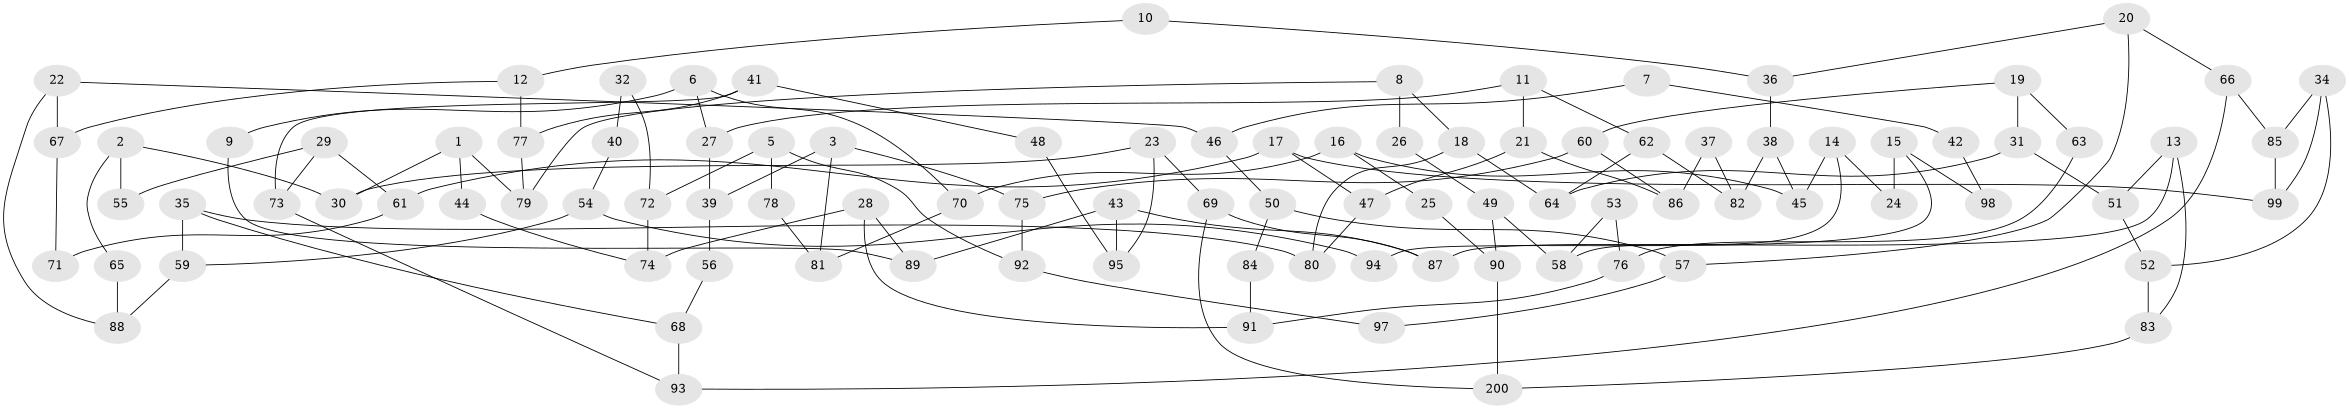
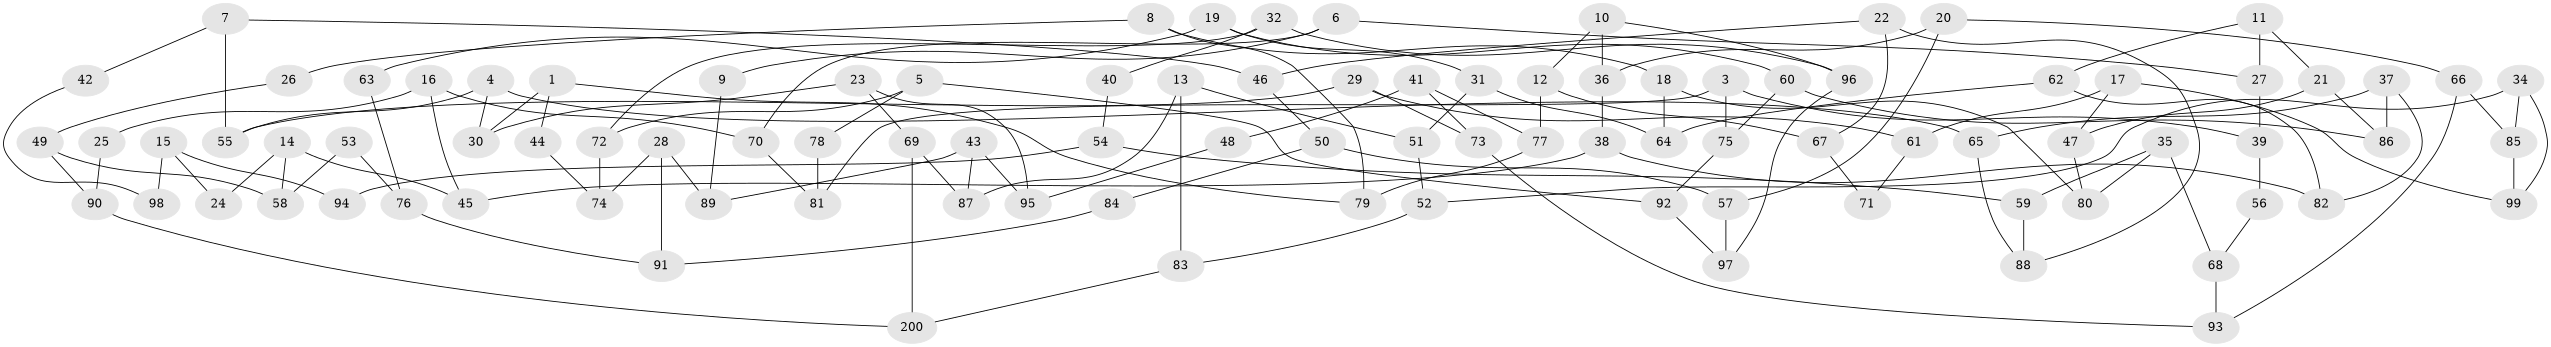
edge "7" -- "55": added
node "96": added
edge "37" -- "65": added
node "2": label "2" -> "4"
